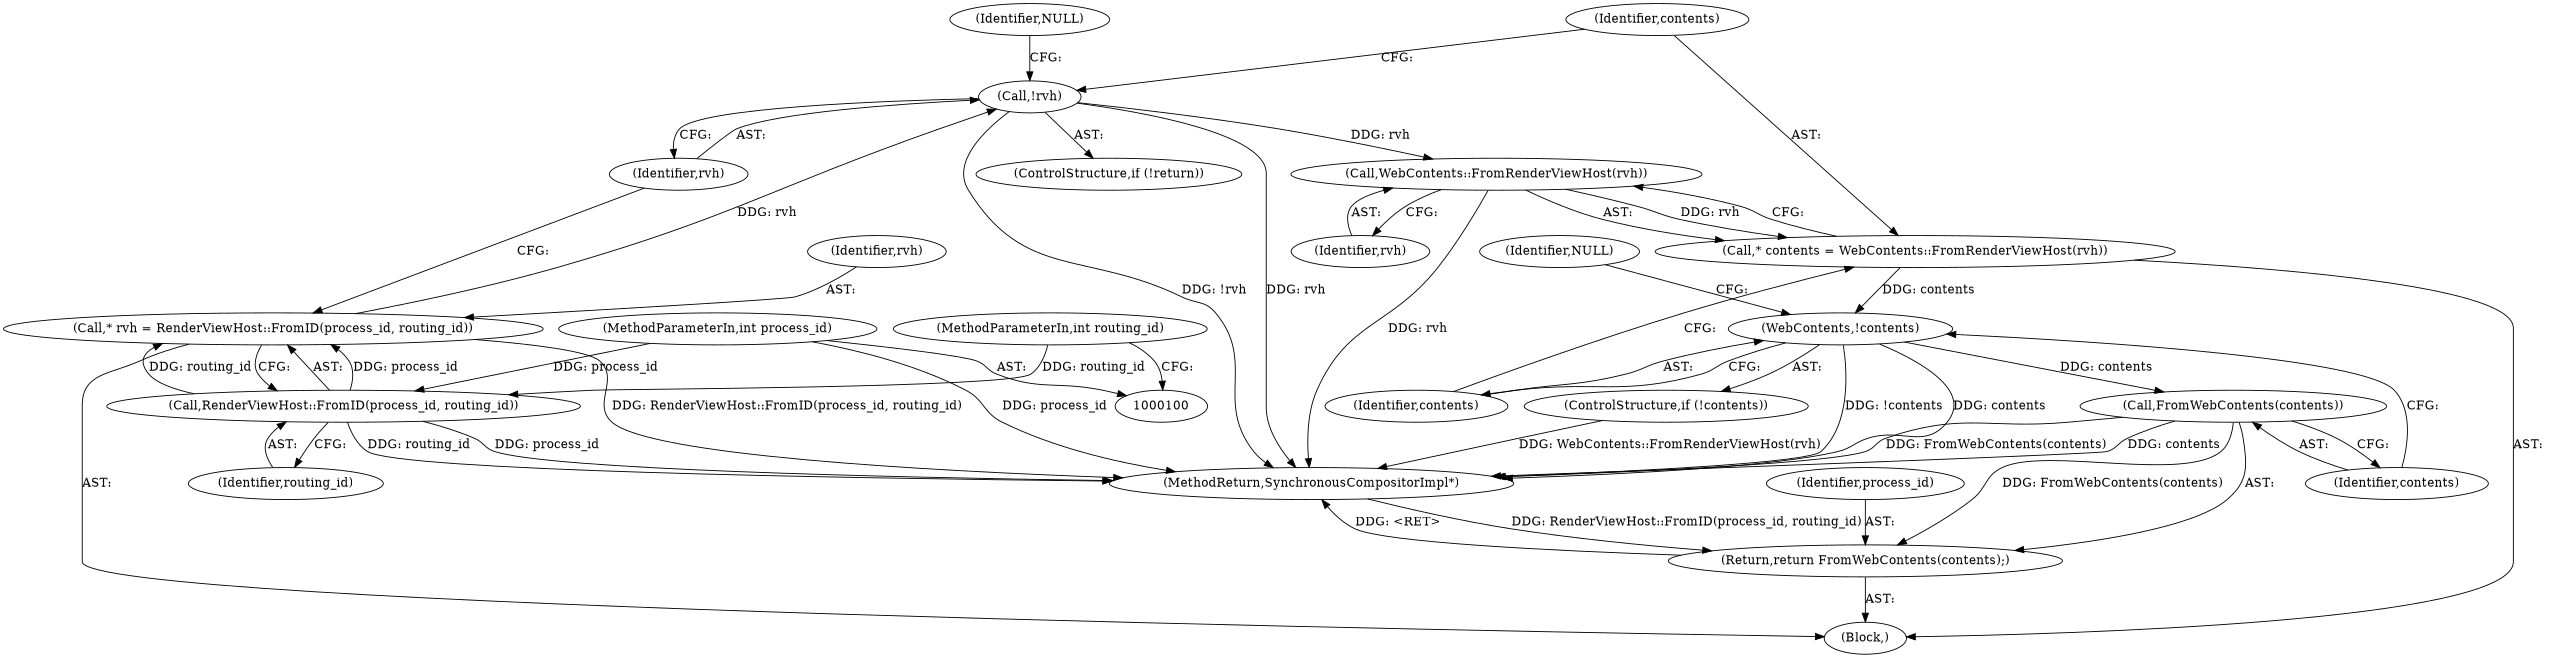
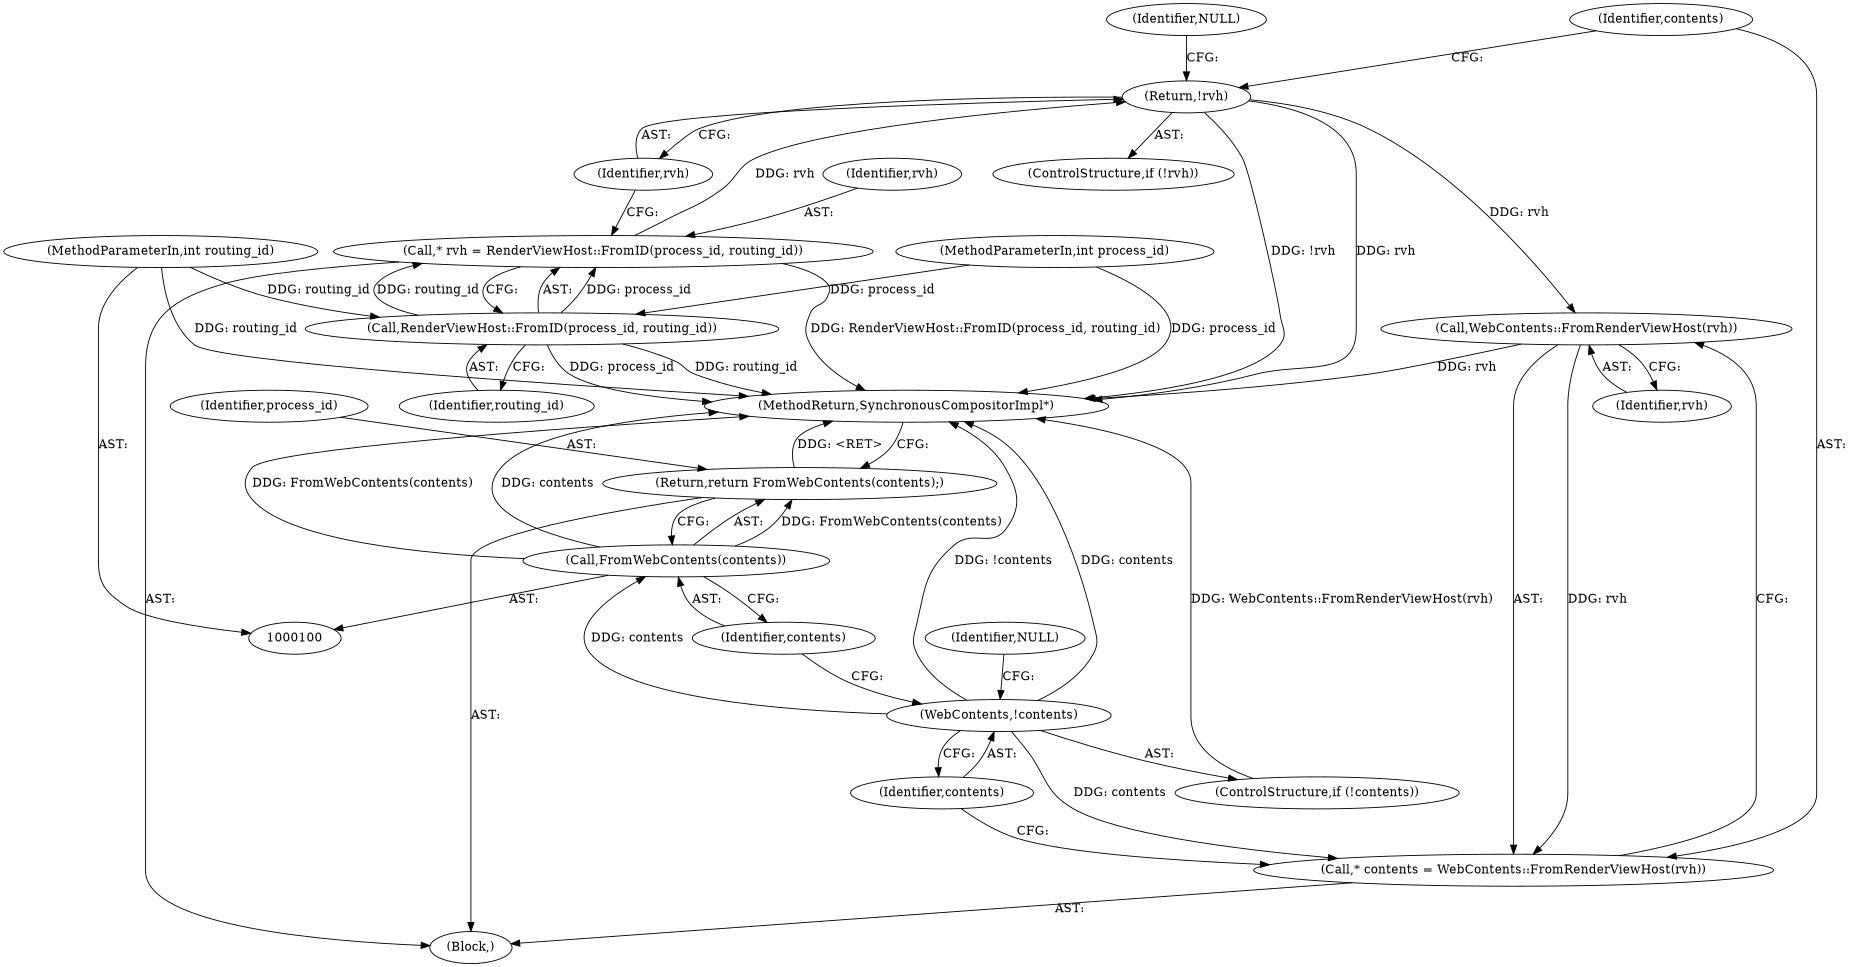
node "(Call,!rvh)": label "(Call,!rvh)" -> "(Return,!rvh)"
node "(ControlStructure,if (!return))": label "(ControlStructure,if (!return))" -> "(ControlStructure,if (!rvh))"
edge "(Call,* contents = WebContents::FromRenderViewHost(rvh))" -> "(WebContents,!contents)": reversed
edge "(MethodParameterIn,int process_id)" -> "1000100": now "(Call,FromWebContents(contents))" -> "1000100"
edge "(MethodParameterIn,int routing_id)" -> "1000100": label "CFG: " -> "AST: "
edge "(MethodParameterIn,int routing_id)" -> "(MethodReturn,SynchronousCompositorImpl*)": added, label "DDG: routing_id"
edge "(Return,return FromWebContents(contents);)" -> "(Call,FromWebContents(contents))": added, label "CFG:"
edge "(MethodReturn,SynchronousCompositorImpl*)" -> "(Return,return FromWebContents(contents);)": label "DDG: RenderViewHost::FromID(process_id, routing_id)" -> "CFG: "
